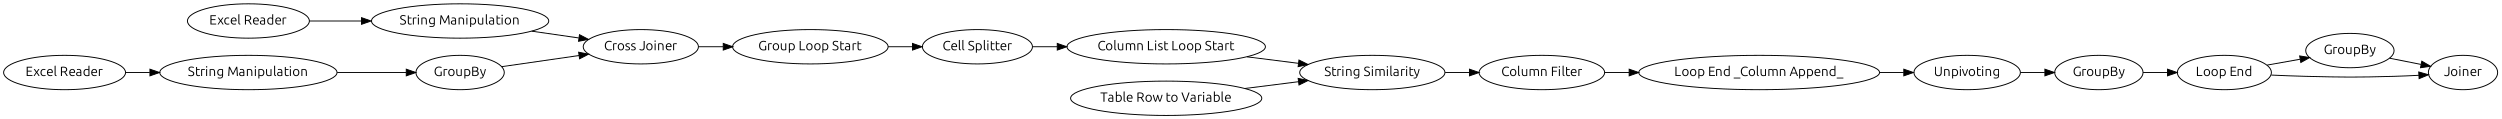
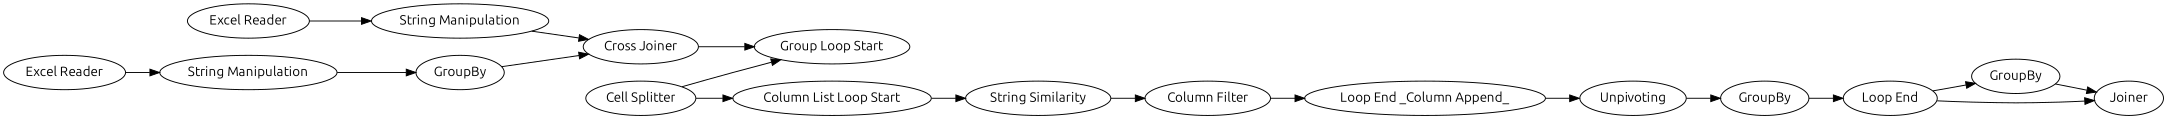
edge "Group Loop Start" -> "Cell Splitter": reversed
node "Table Row to Variable": removed
